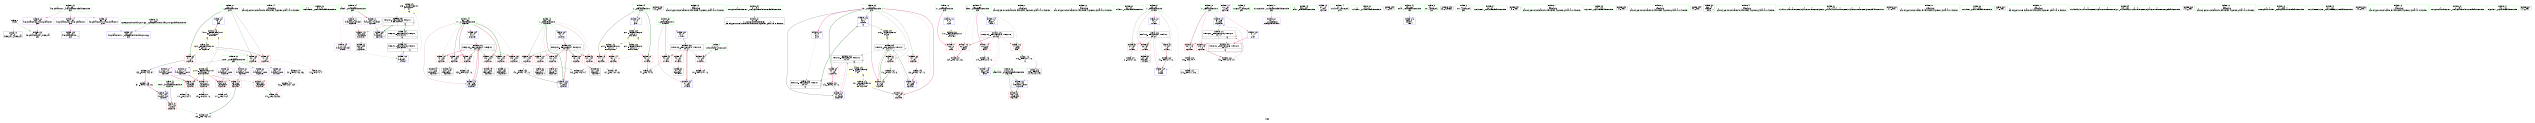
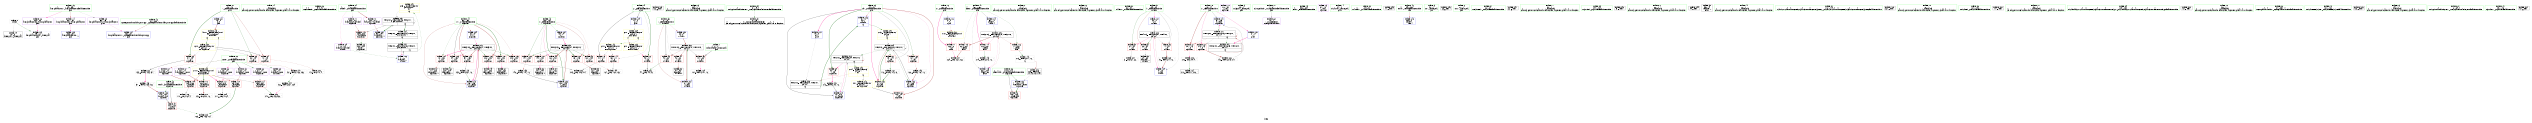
node "NodeID: 296": text "85 = GLOBAL()" -> "85 = PHI()"
